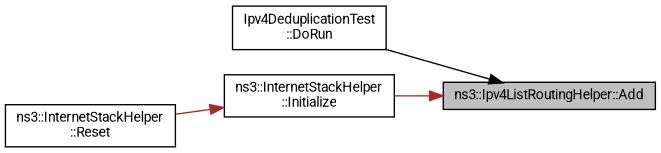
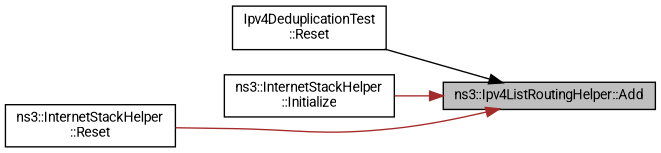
node "Ipv4DeduplicationTest ::DoRun": label "Ipv4DeduplicationTest ::DoRun" -> "Ipv4DeduplicationTest ::Reset"
edge "ns3::InternetStackHelper ::Reset" -> "ns3::InternetStackHelper ::Initialize": now "ns3::InternetStackHelper ::Reset" -> "ns3::Ipv4ListRoutingHelper::Add"
